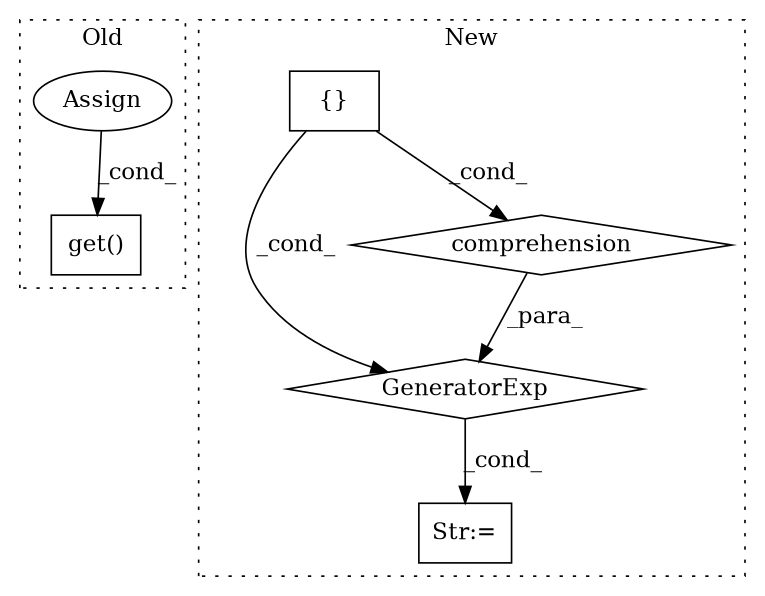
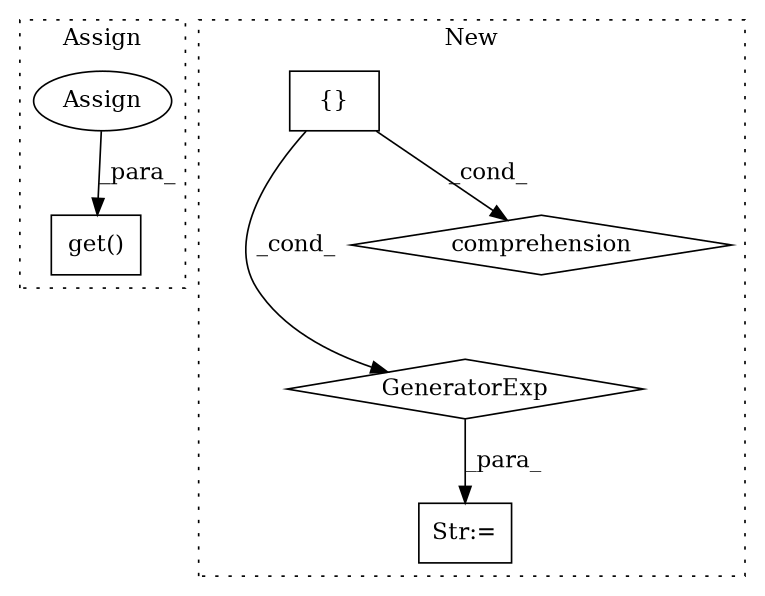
cluster "Old": label "Old" -> "Assign"
edge "Assign" -> "get()": label "_cond_" -> "_para_"
edge "comprehension" -> "GeneratorExp": removed, label "_para_"
edge "GeneratorExp" -> "Str:=": label "_cond_" -> "_para_"
